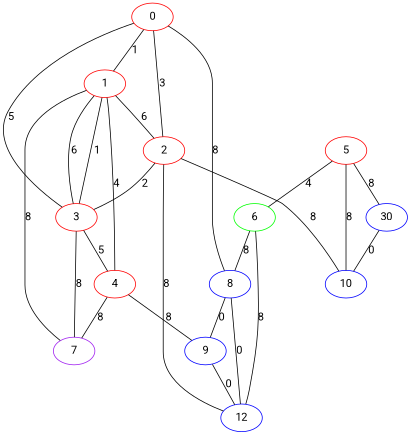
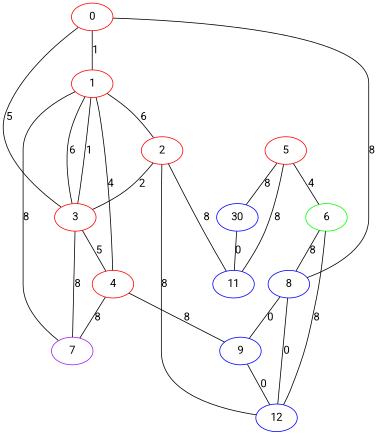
edge "0" -- "2": removed, label "3"
node "10": label "10" -> "11"
